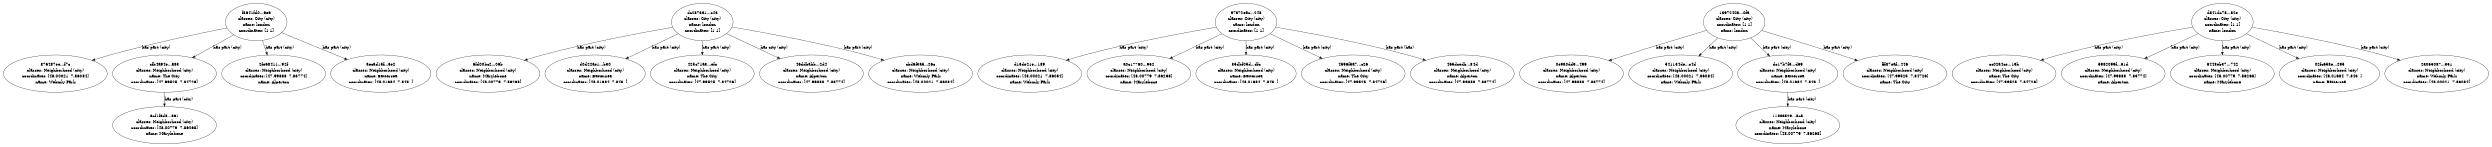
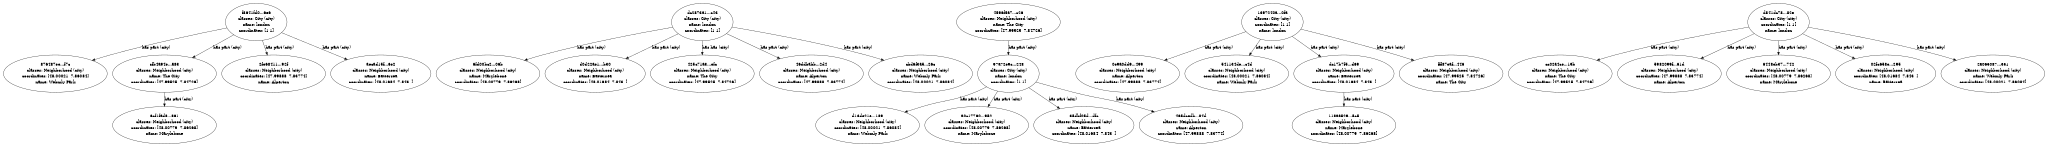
edge "97a72e9c...248" -> "4596f5a7...c26": reversed
edge "dc2873a1...c43" -> "425c71a3...efc": label "has part (city)" -> "has has (city)"
edge "dc2873a1...c43" -> "46ddbabb...2d4": label "has city (city)" -> "has part (city)"
edge "97a72e9c...248" -> "465dcedb...84d": label "has part (has)" -> "has part (city)"
